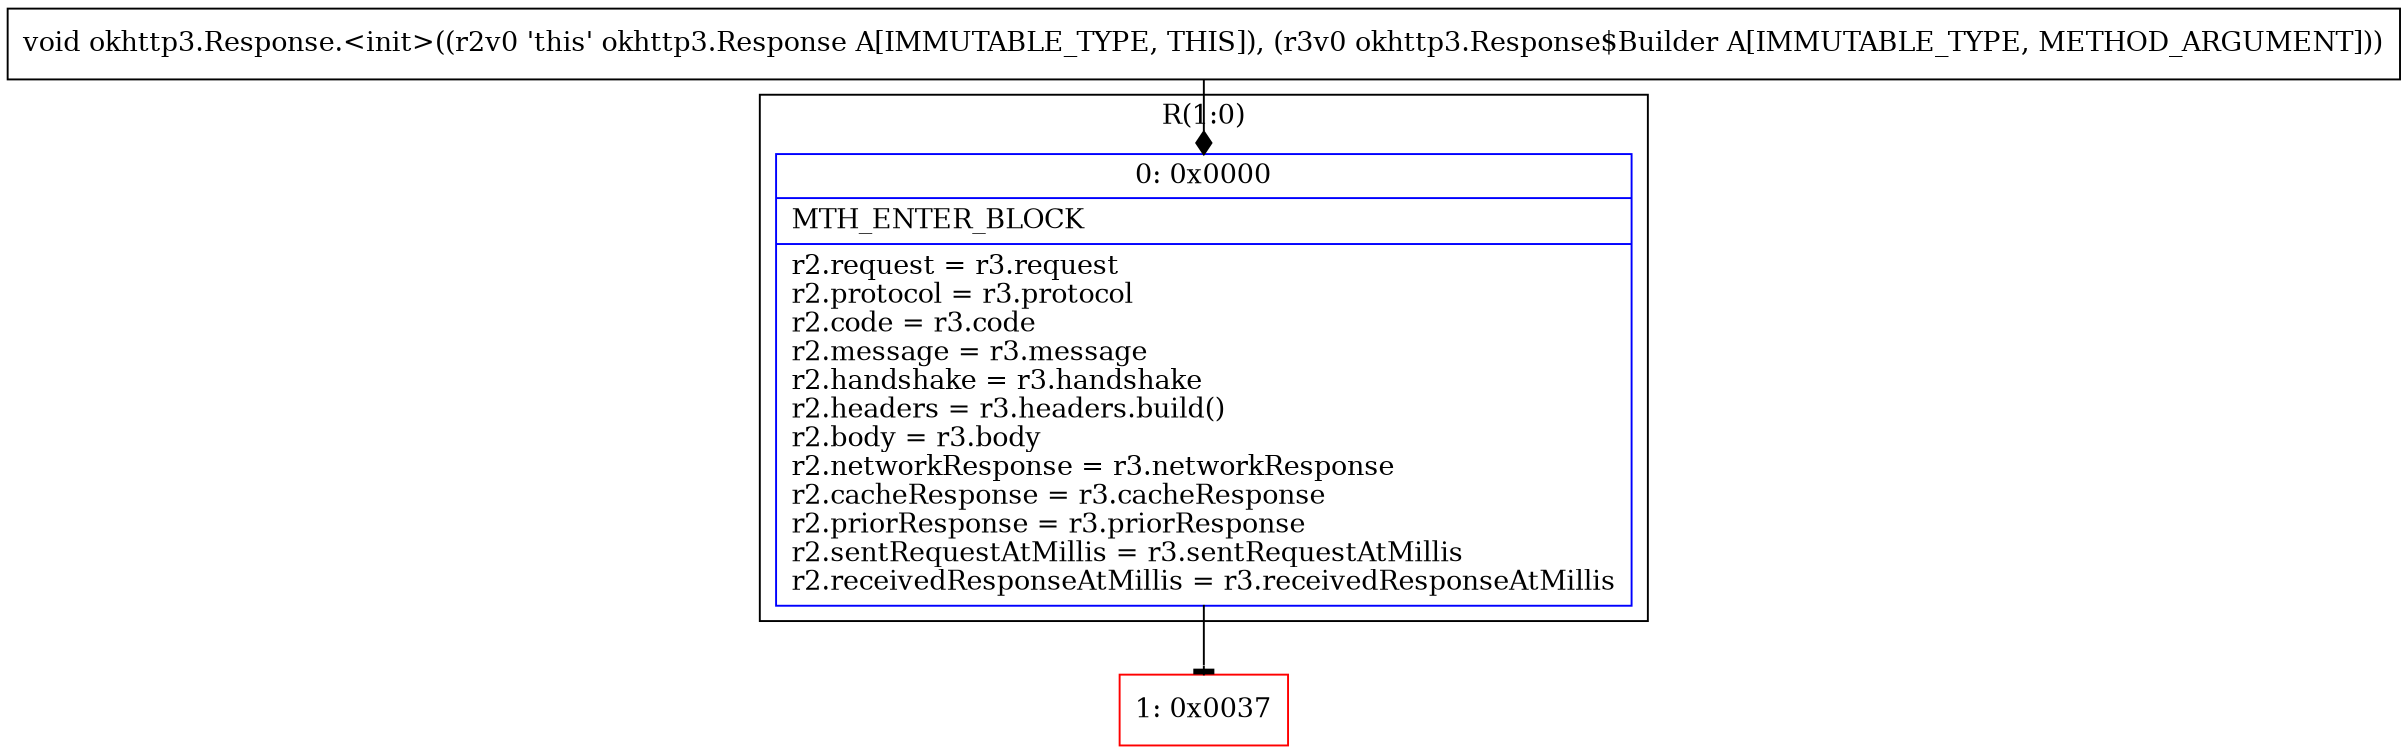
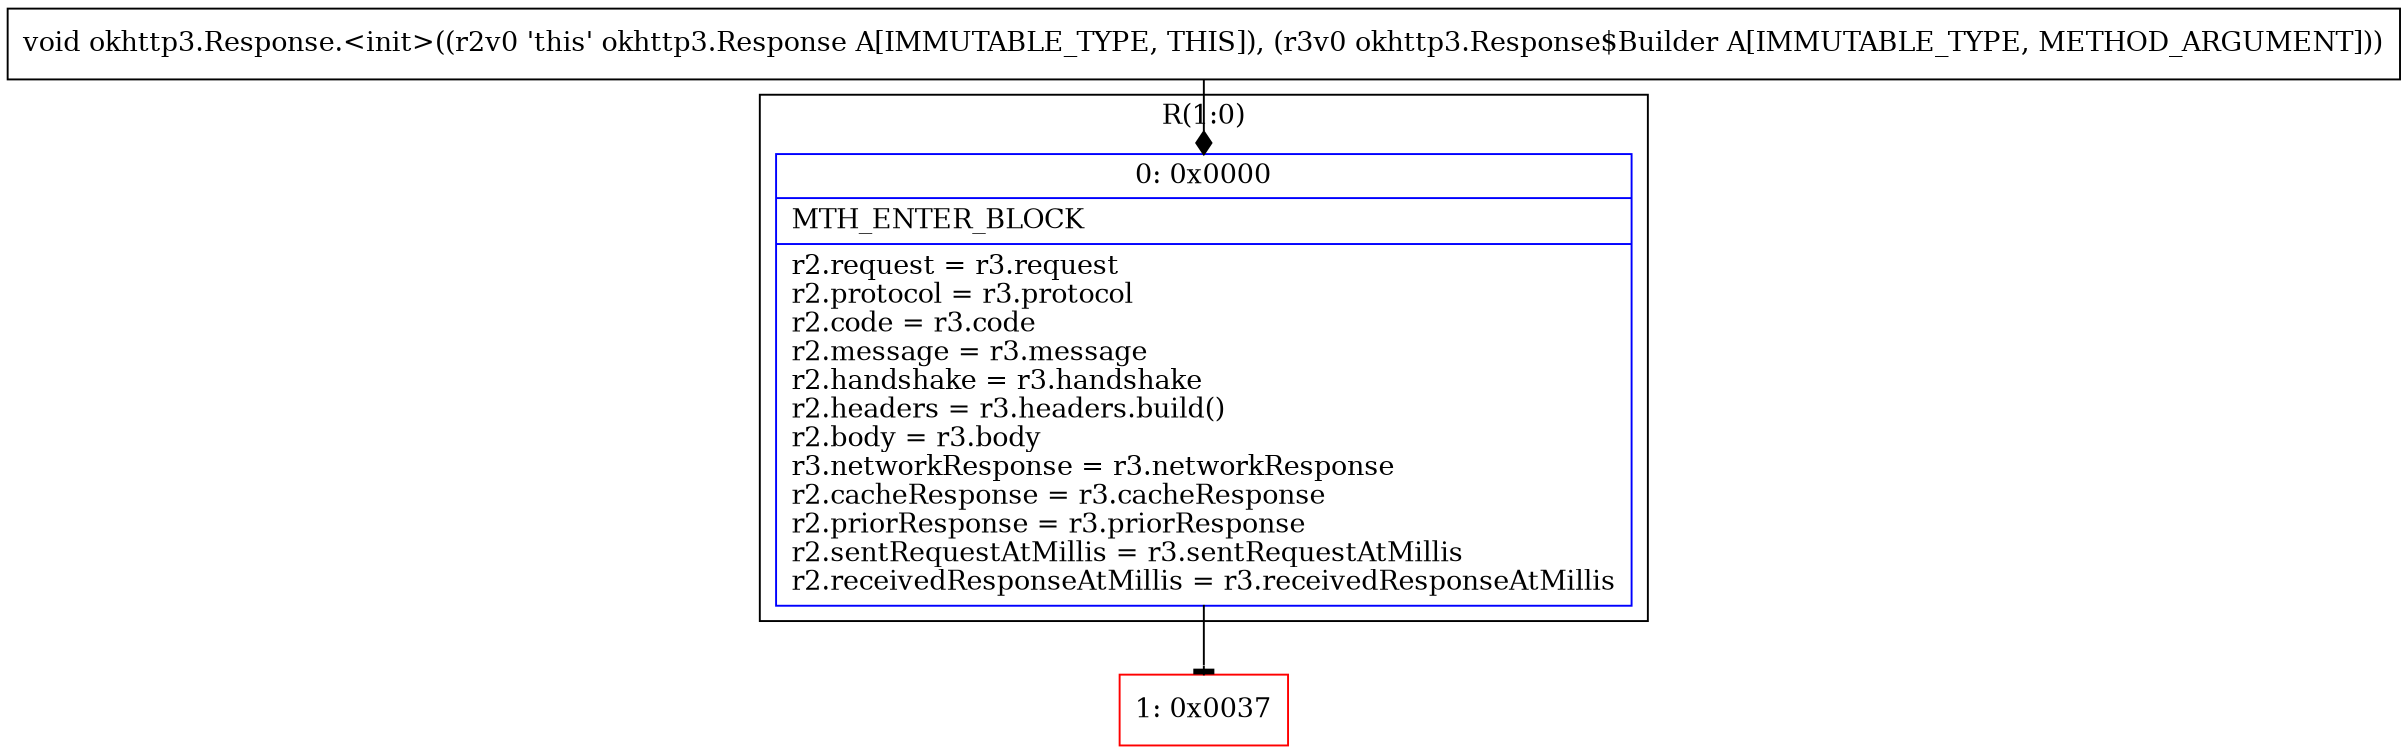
node "0: 0x0000": text "r2.networkResponse = r3.networkResponse" -> "r3.networkResponse = r3.networkResponse"
